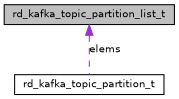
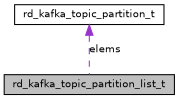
edge "rd_kafka_topic_partition_t" -> "rd_kafka_topic_partition_list_t": reversed
